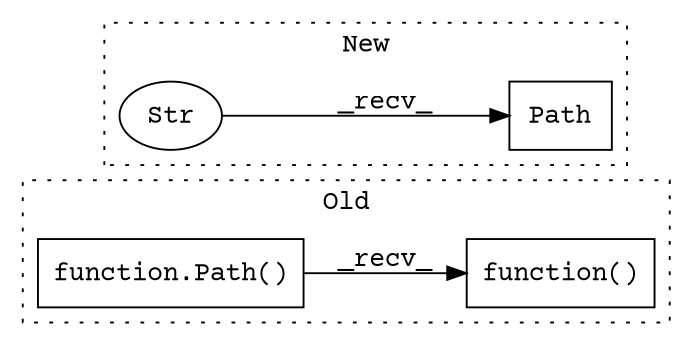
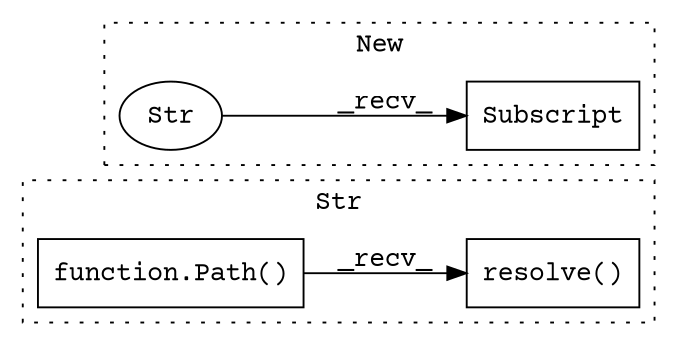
node "Path": label "Path" -> "Subscript"
cluster "Old": label "Old" -> "Str"
node "function()": label "function()" -> "resolve()"
